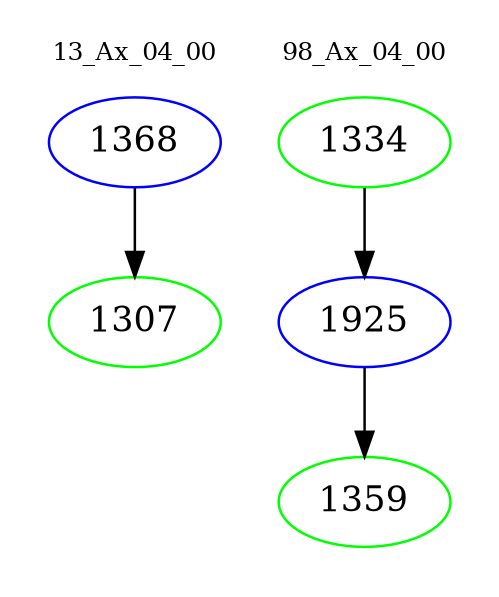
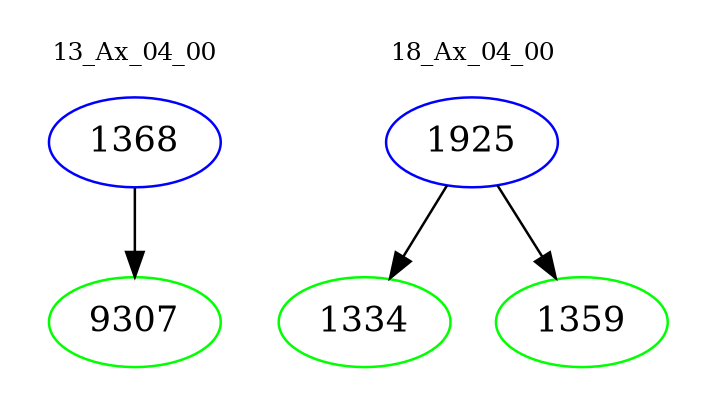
cluster "98_Ax_04_00": label "98_Ax_04_00" -> "18_Ax_04_00"
edge "1334" -> "1925": reversed
node "1307": label "1307" -> "9307"
